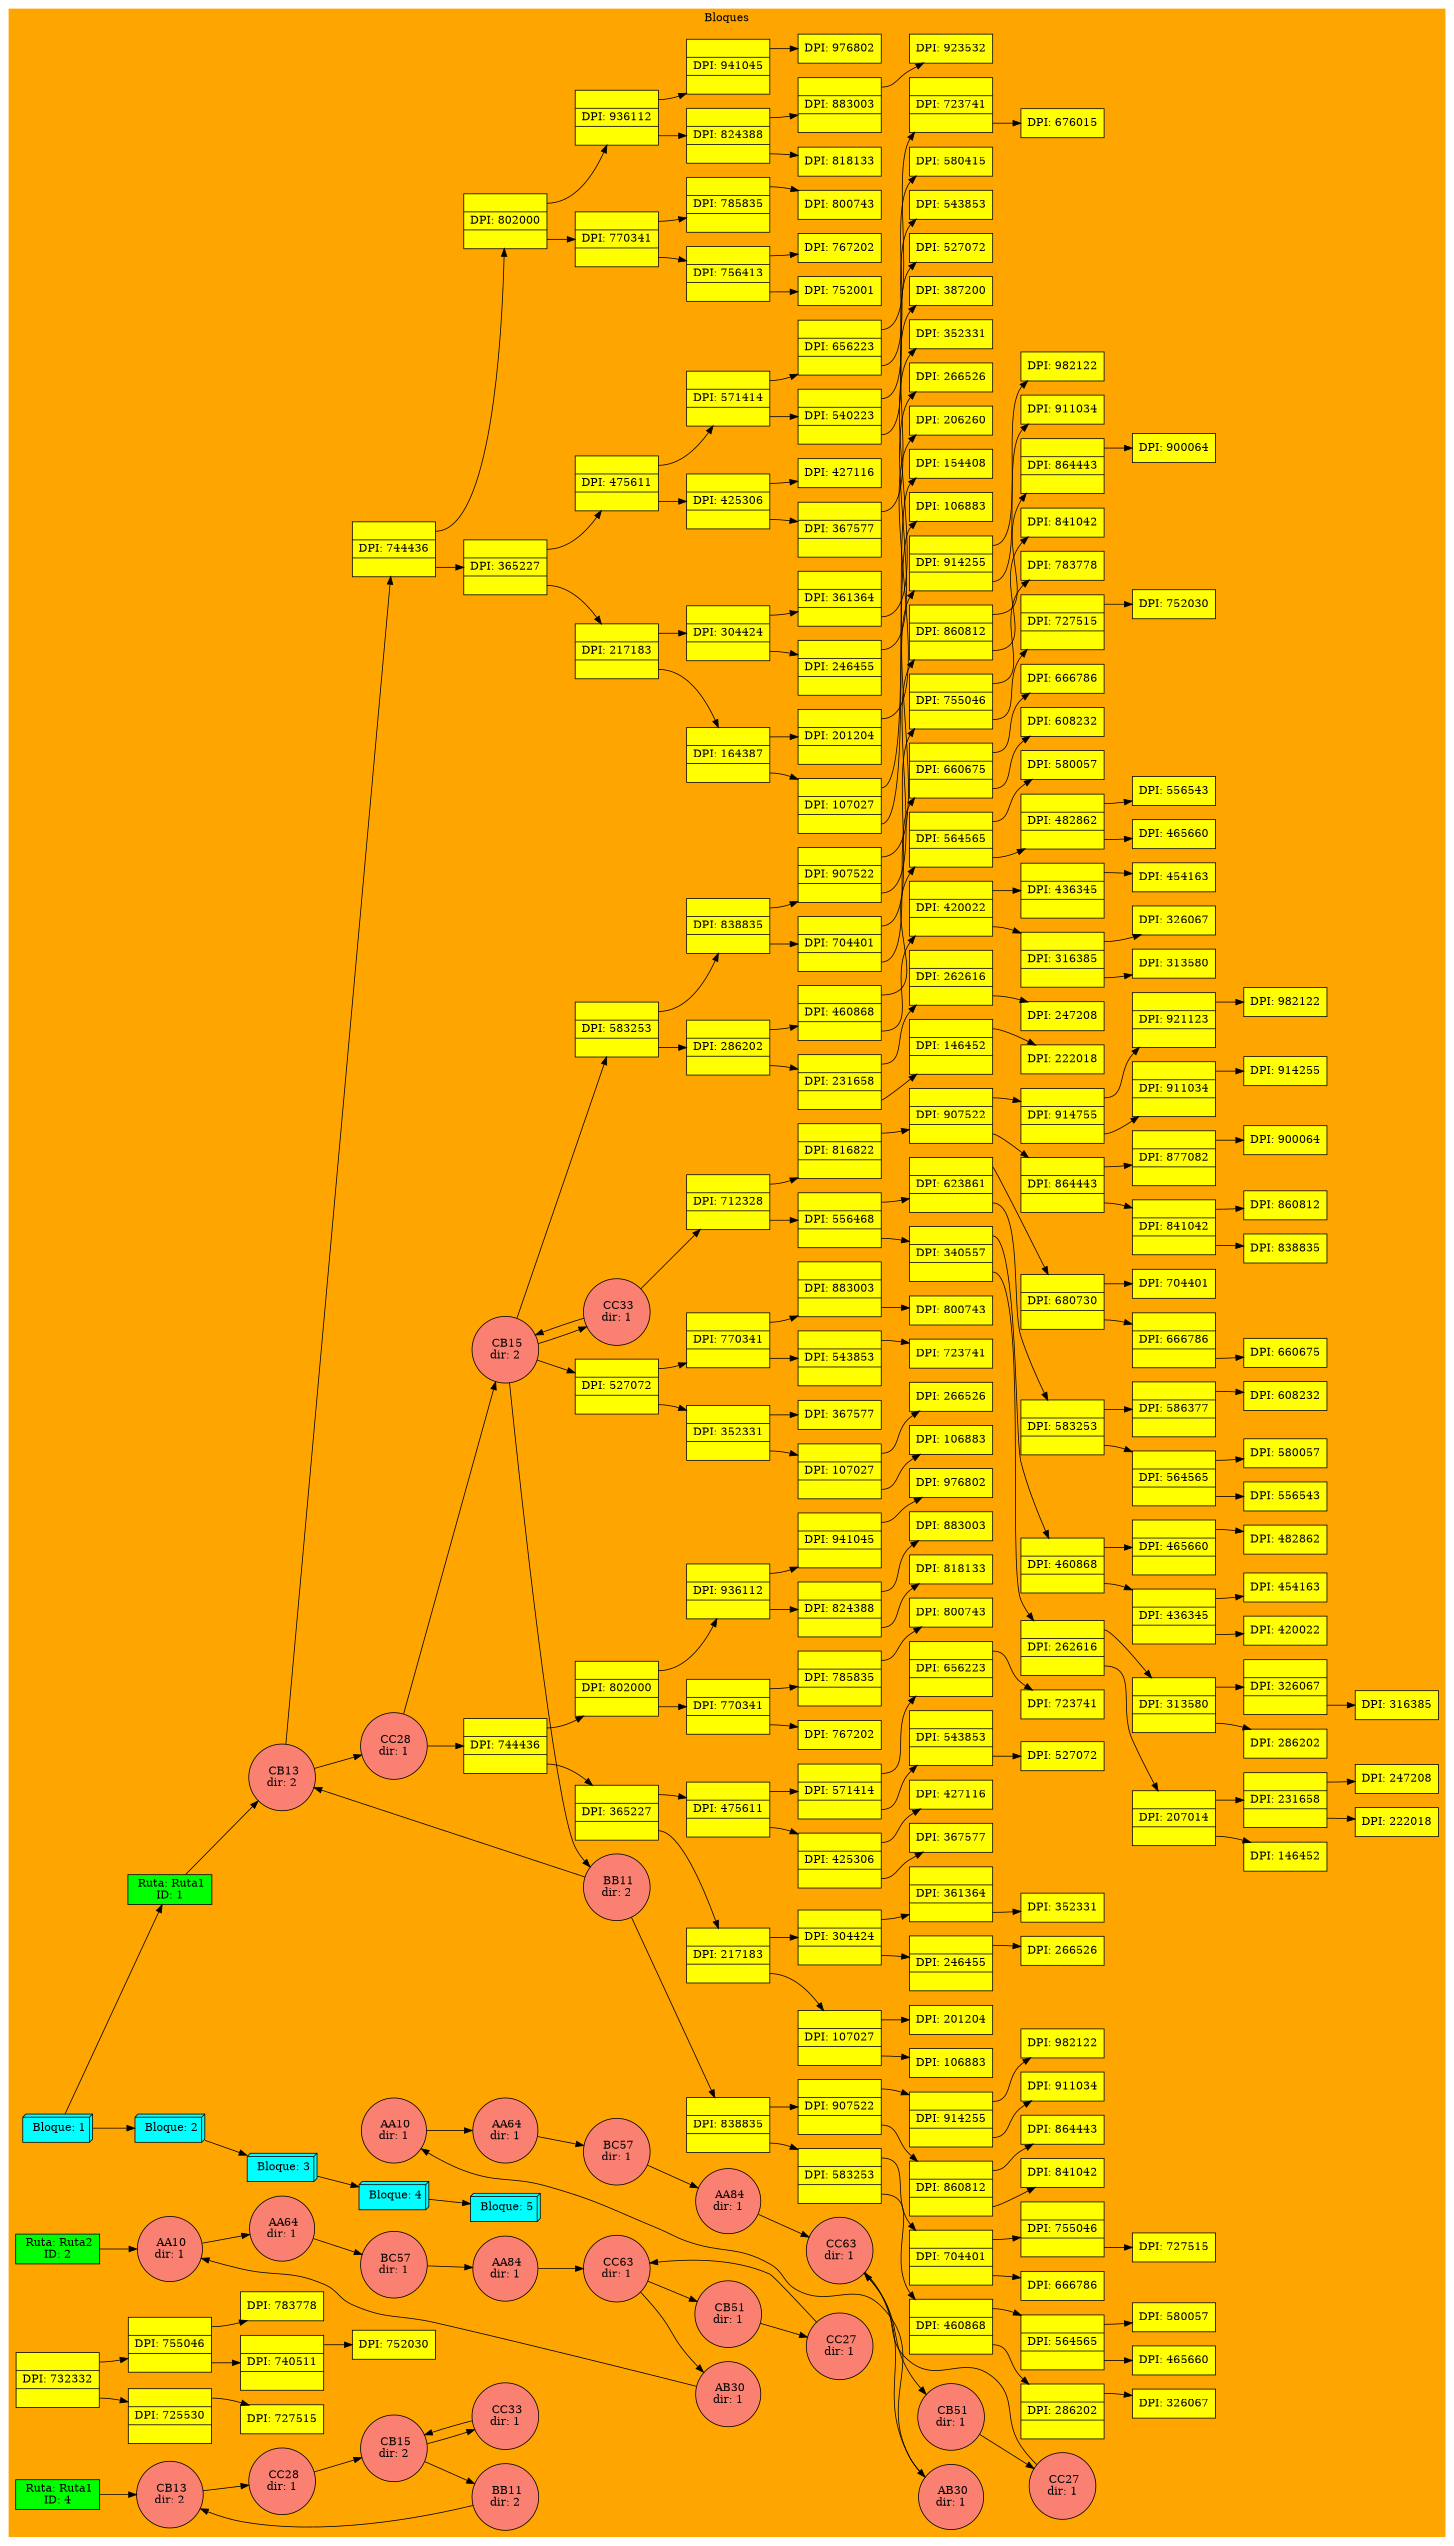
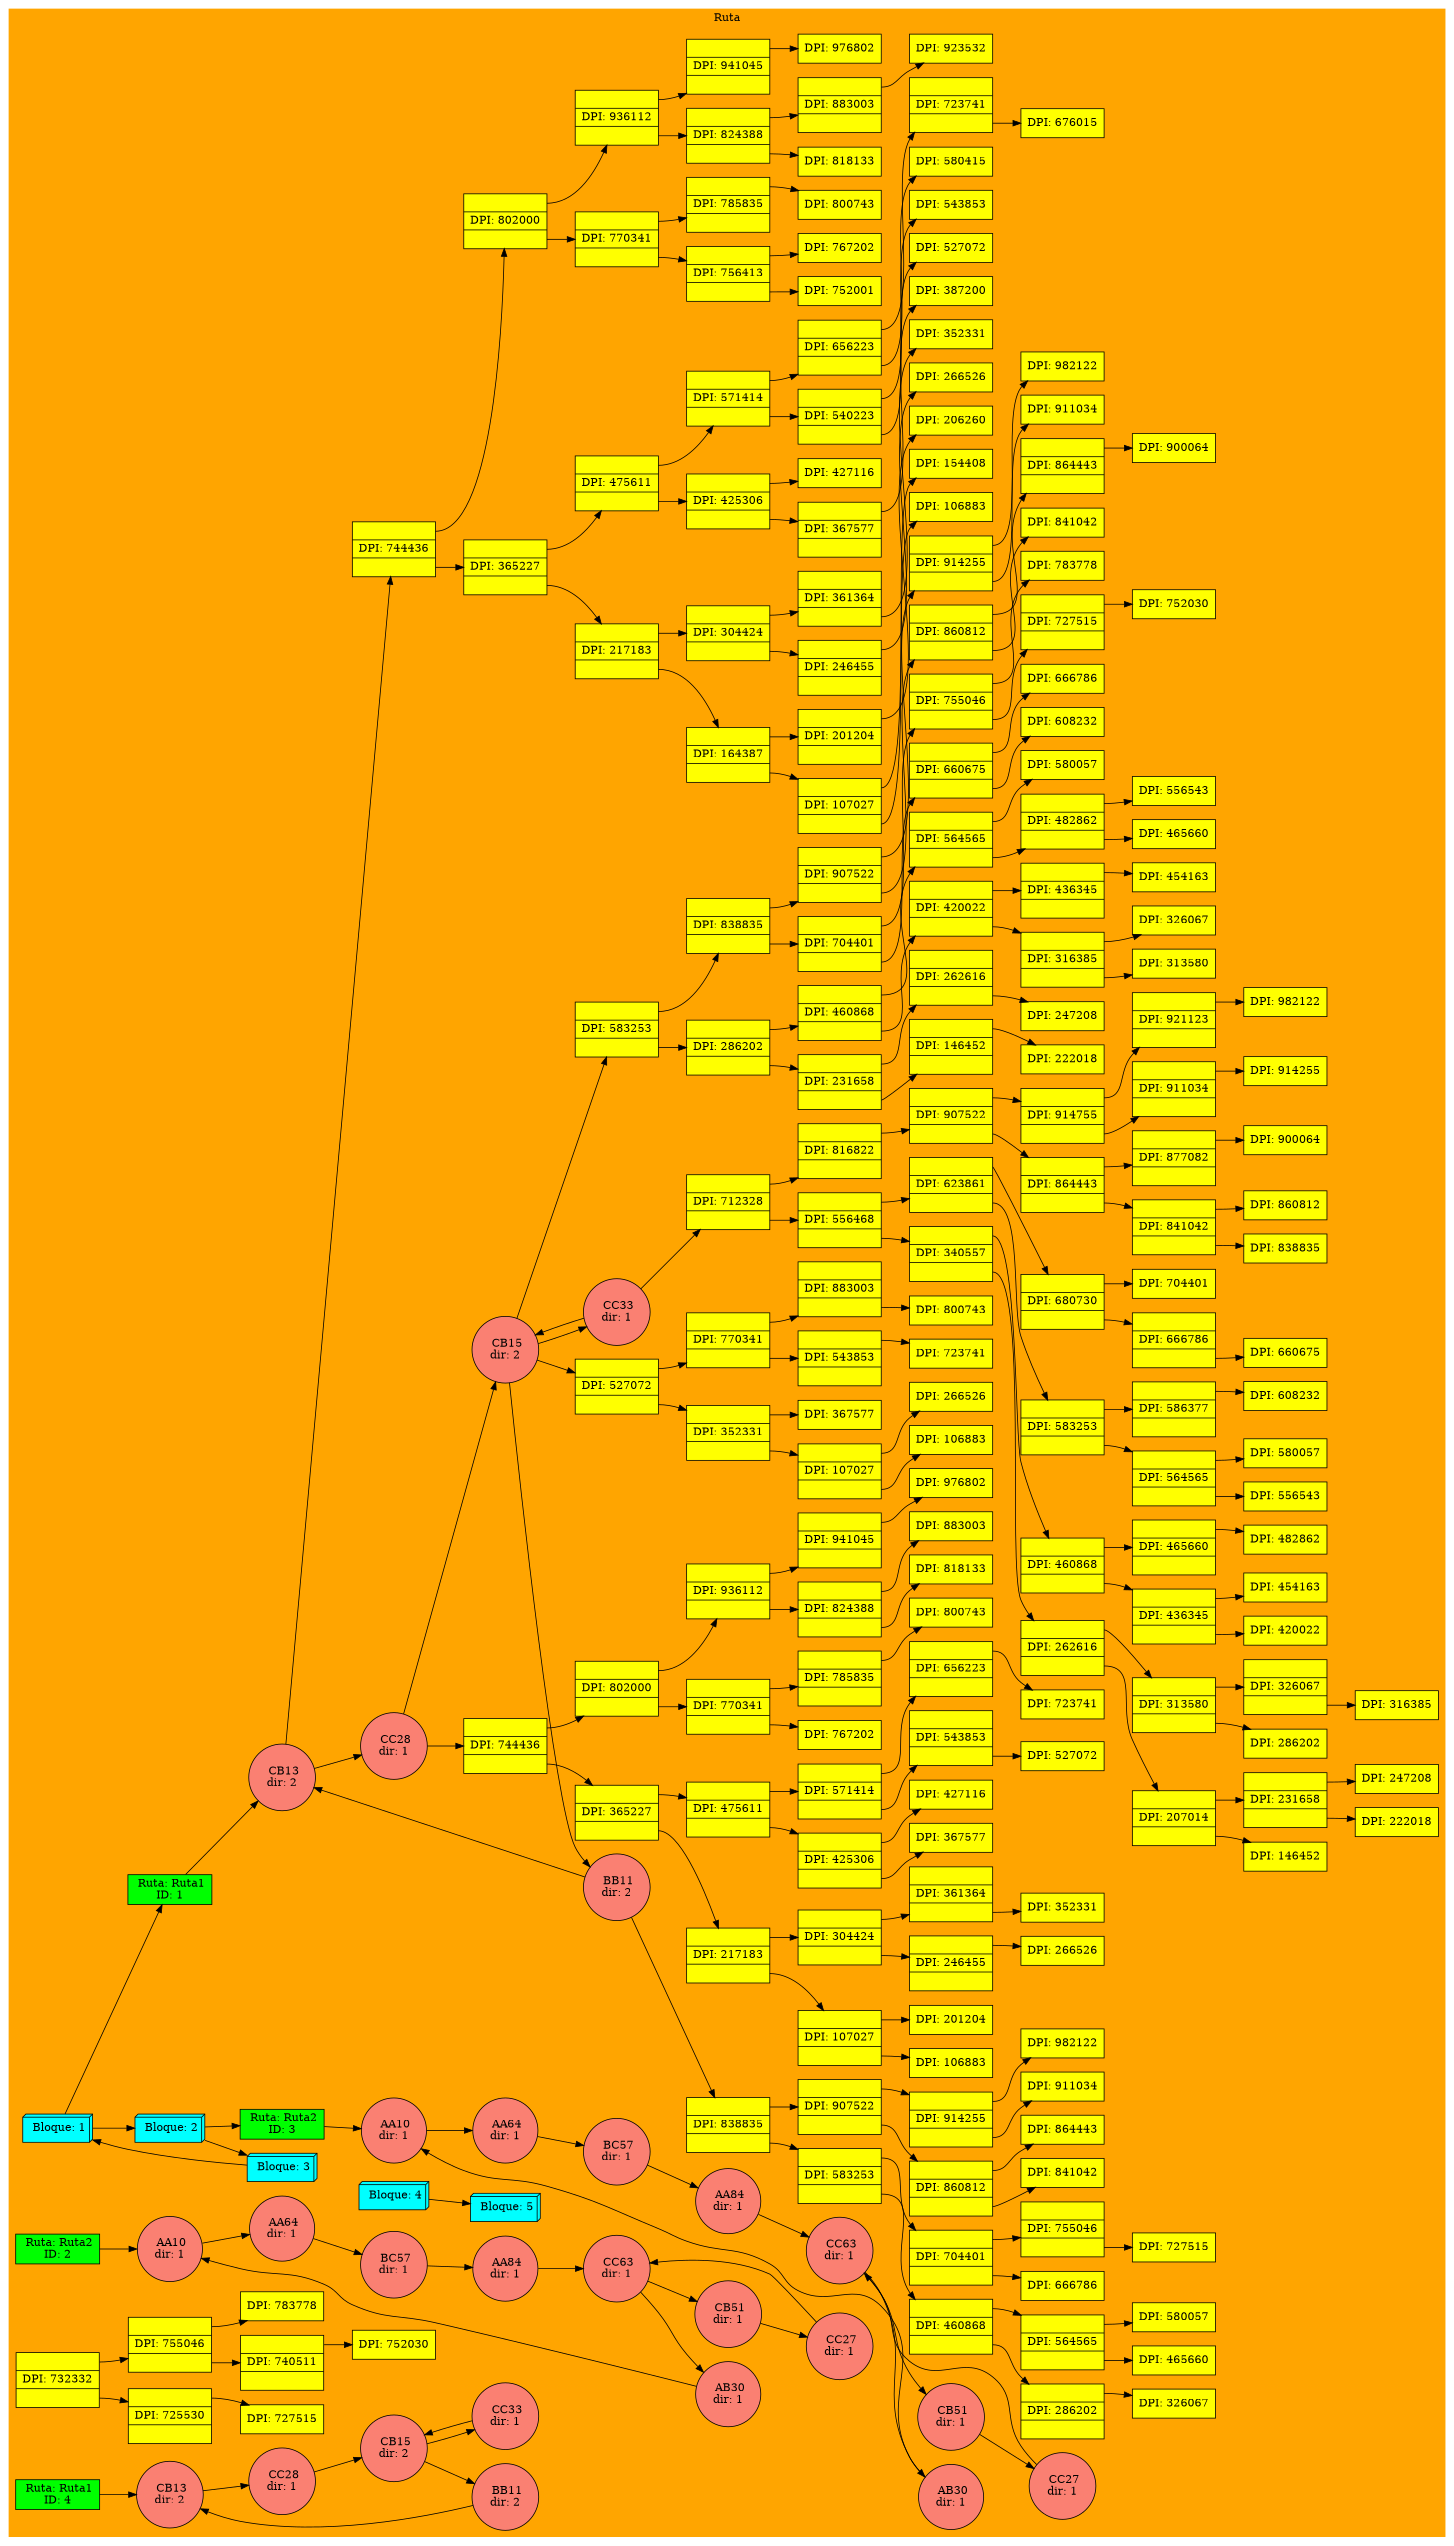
cluster "Bloques": label "Bloques" -> "Ruta"
node "Ruta: Ruta2 ID: 3": added
edge "Bloque: 3" -> "Bloque: 4": now "Bloque: 3" -> "Bloque: 1"
